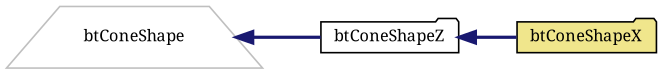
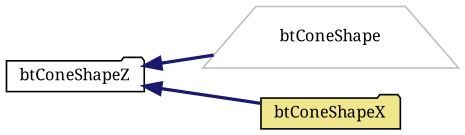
edge "btConeShapeZ" -> "btConeShape": reversed
